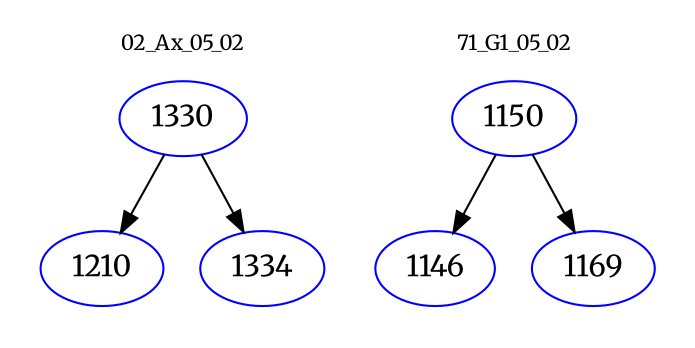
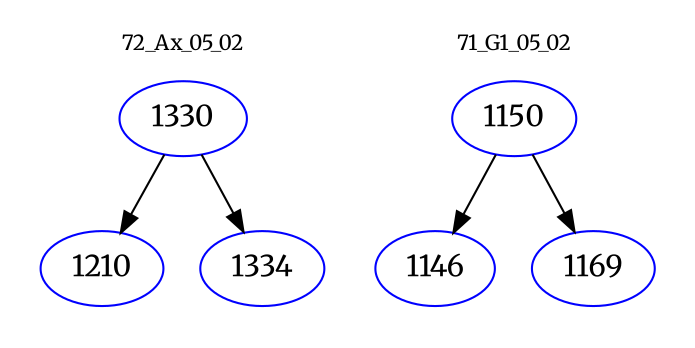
cluster "02_Ax_05_02": label "02_Ax_05_02" -> "72_Ax_05_02"
